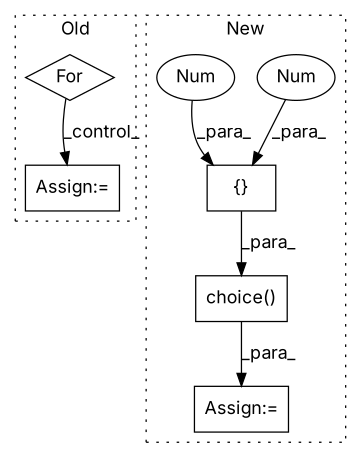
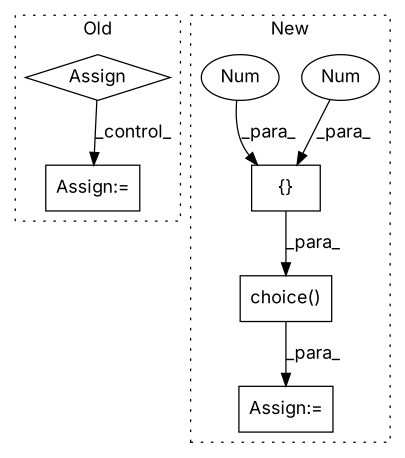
node "For": label "For" -> "Assign"
